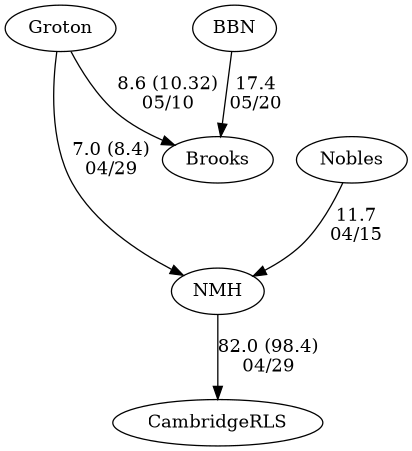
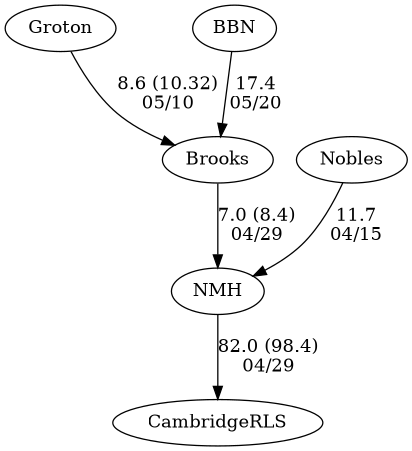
edge "Groton" -> "NMH": now "Brooks" -> "NMH"
